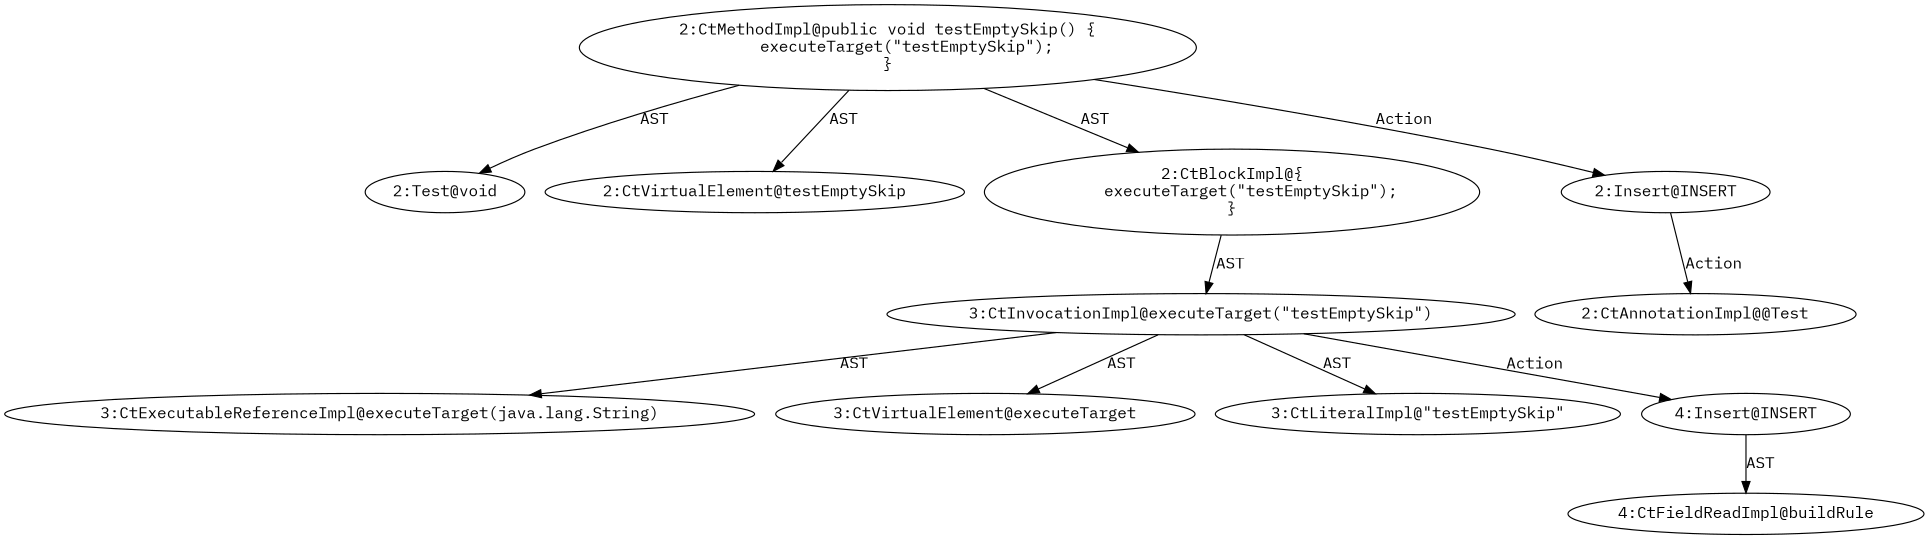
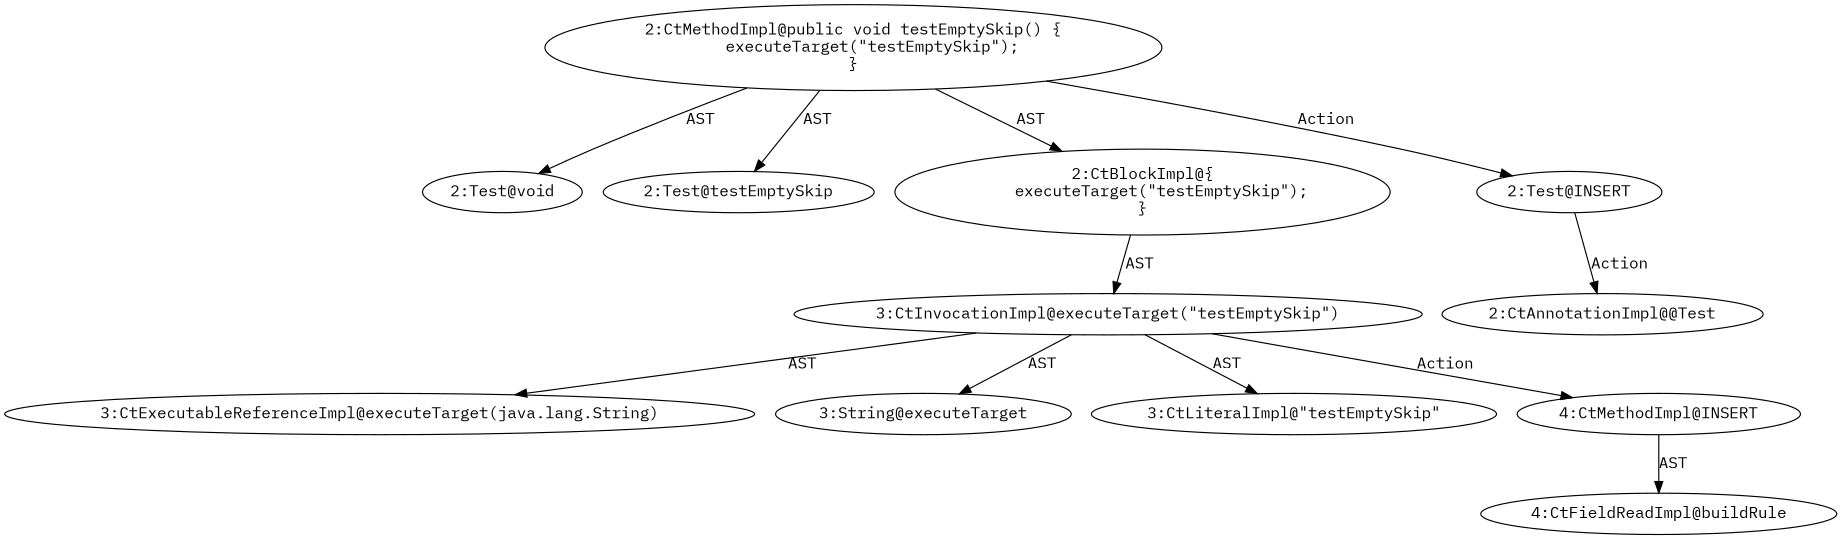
node "2:CtVirtualElement@testEmptySkip": label "2:CtVirtualElement@testEmptySkip" -> "2:Test@testEmptySkip"
node "2:Insert@INSERT": label "2:Insert@INSERT" -> "2:Test@INSERT"
node "3:CtVirtualElement@executeTarget": label "3:CtVirtualElement@executeTarget" -> "3:String@executeTarget"
node "4:Insert@INSERT": label "4:Insert@INSERT" -> "4:CtMethodImpl@INSERT"
